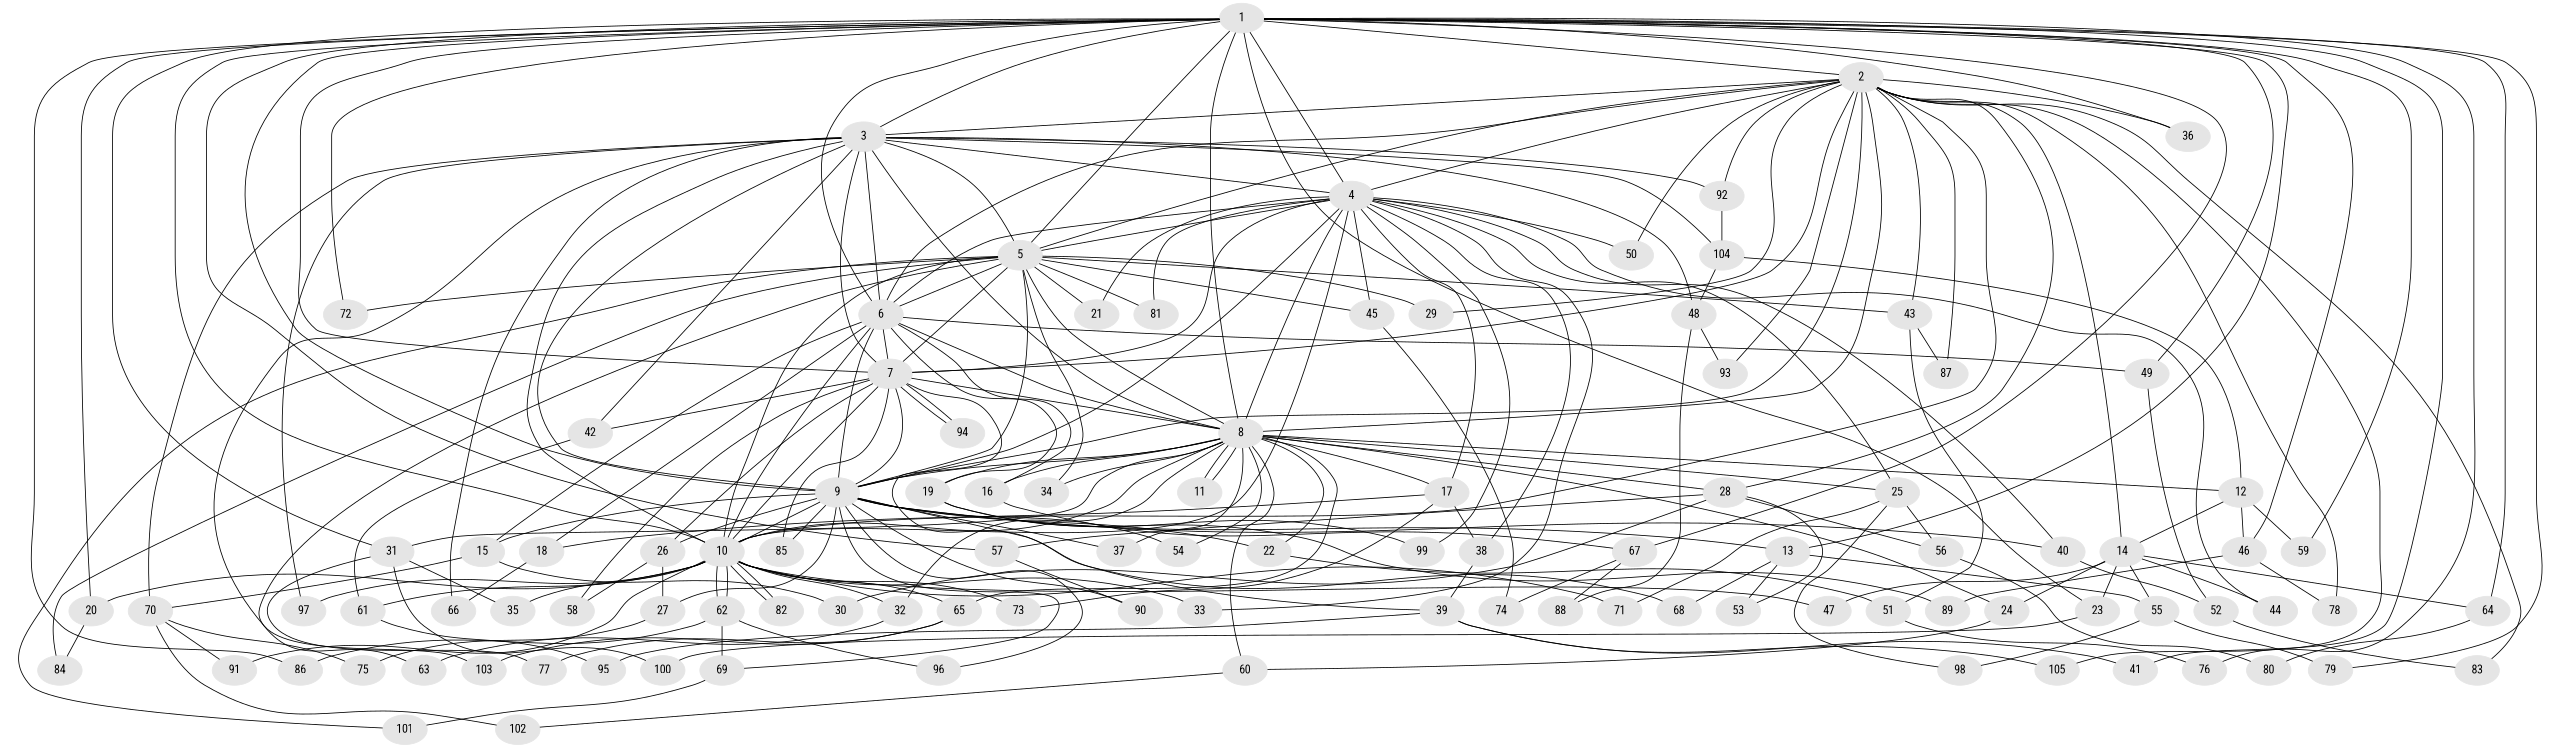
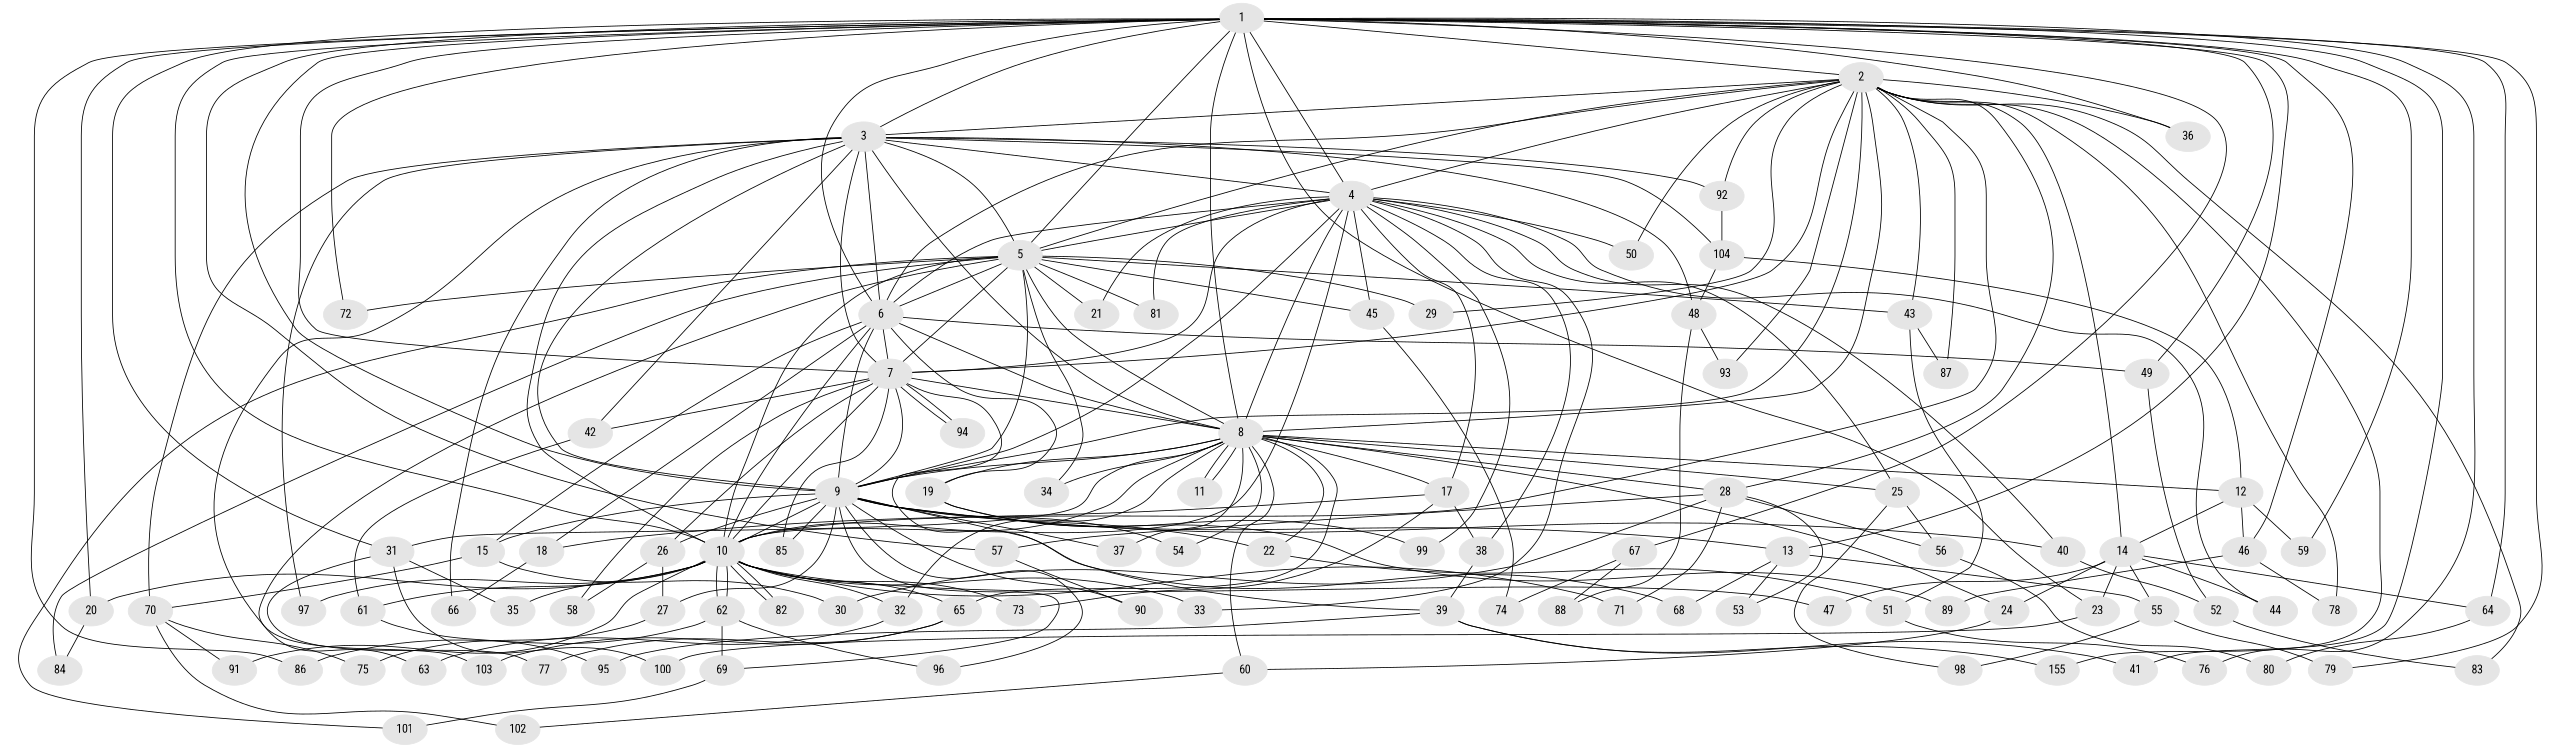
node "16": removed
edge "25" -- "71": now "28" -- "71"
node "105": label "105" -> "155"
